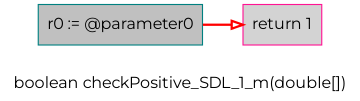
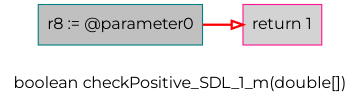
node "r0 := @parameter0": label "r0 := @parameter0" -> "r8 := @parameter0"
